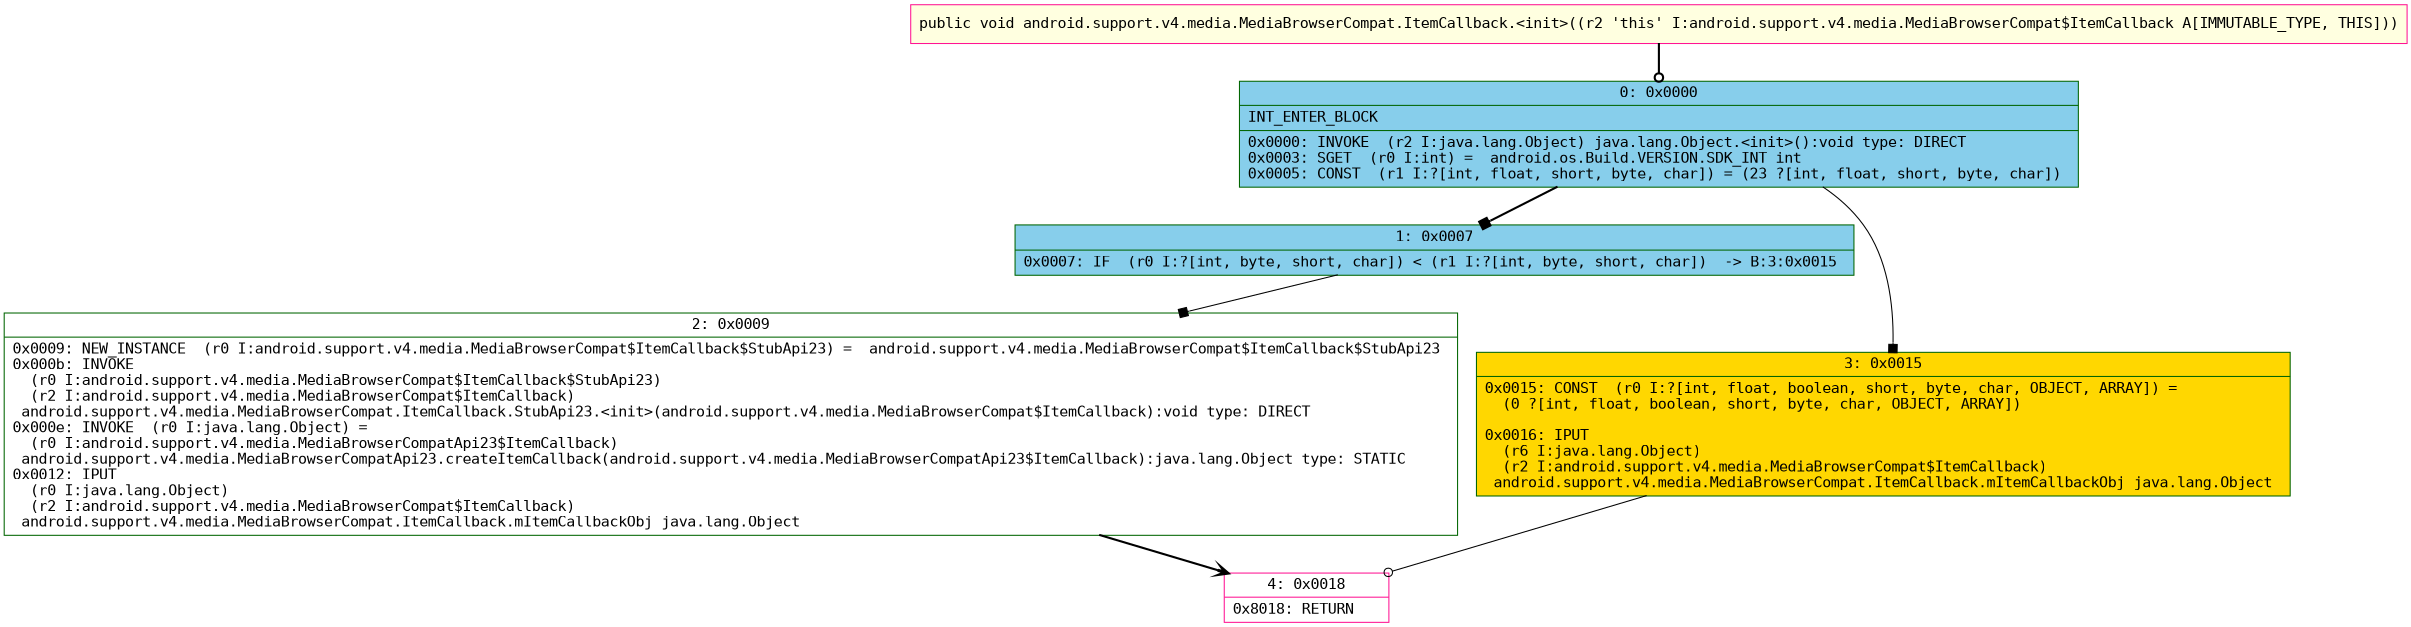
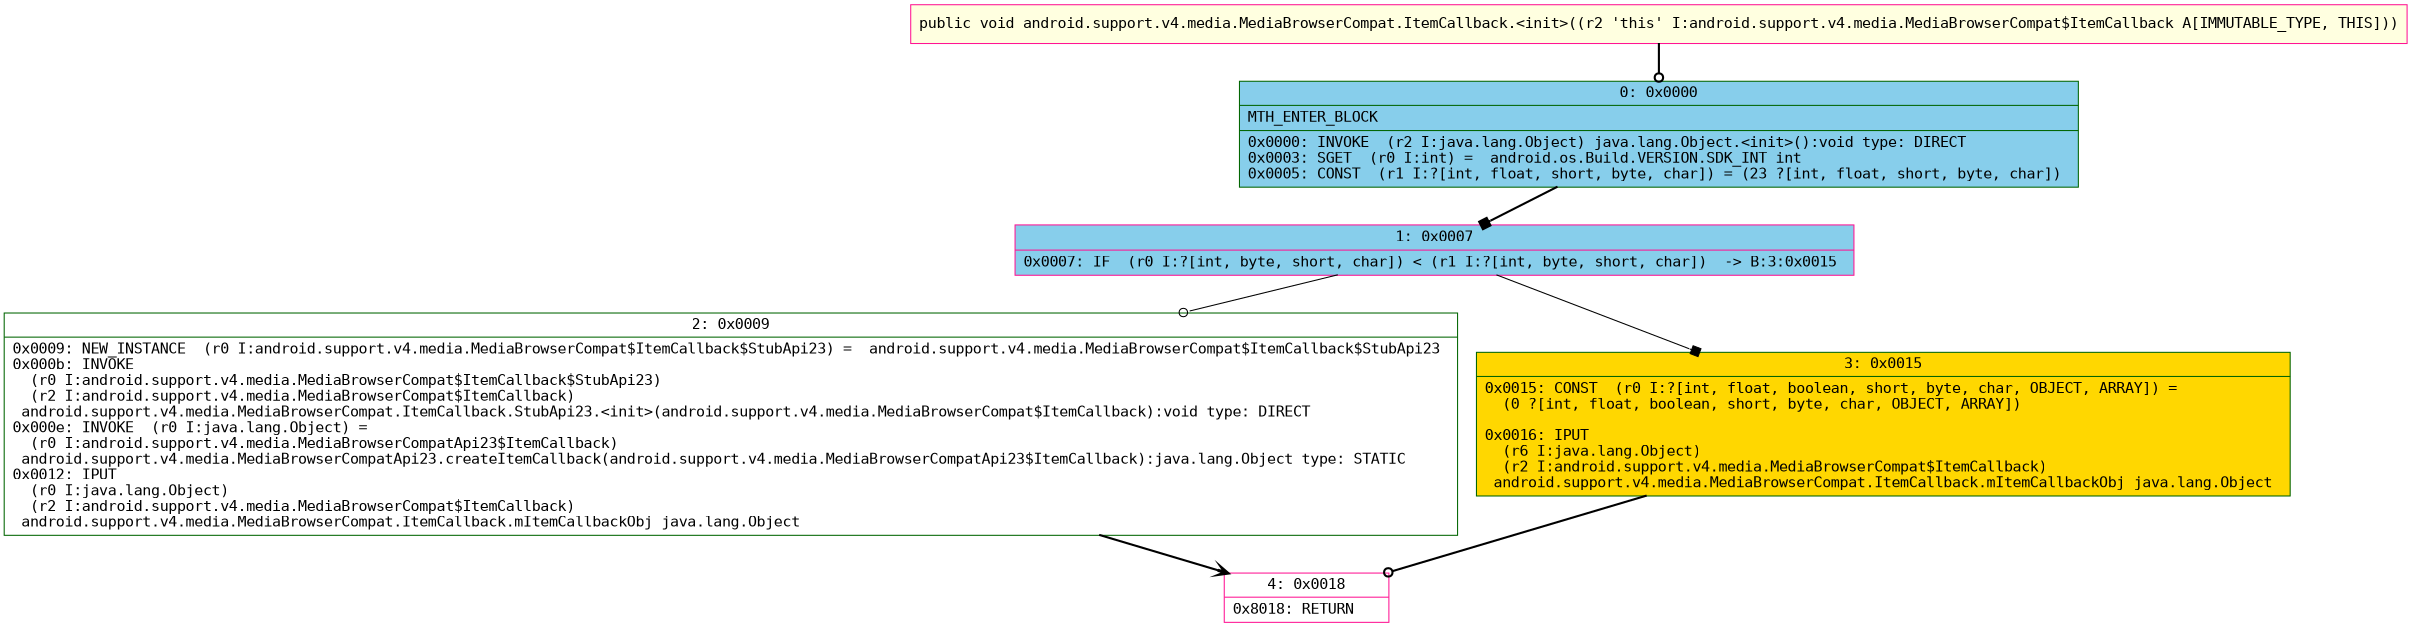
node "0: 0x0000": text "INT_ENTER_BLOCK" -> "MTH_ENTER_BLOCK"
node "1: 0x0007": color darkgreen -> deeppink
edge "0: 0x0000" -> "3: 0x0015": now "1: 0x0007" -> "3: 0x0015"
edge "1: 0x0007" -> "2: 0x0009": arrowhead box -> odot
edge "3: 0x0015" -> "4: 0x0018": style solid -> bold
